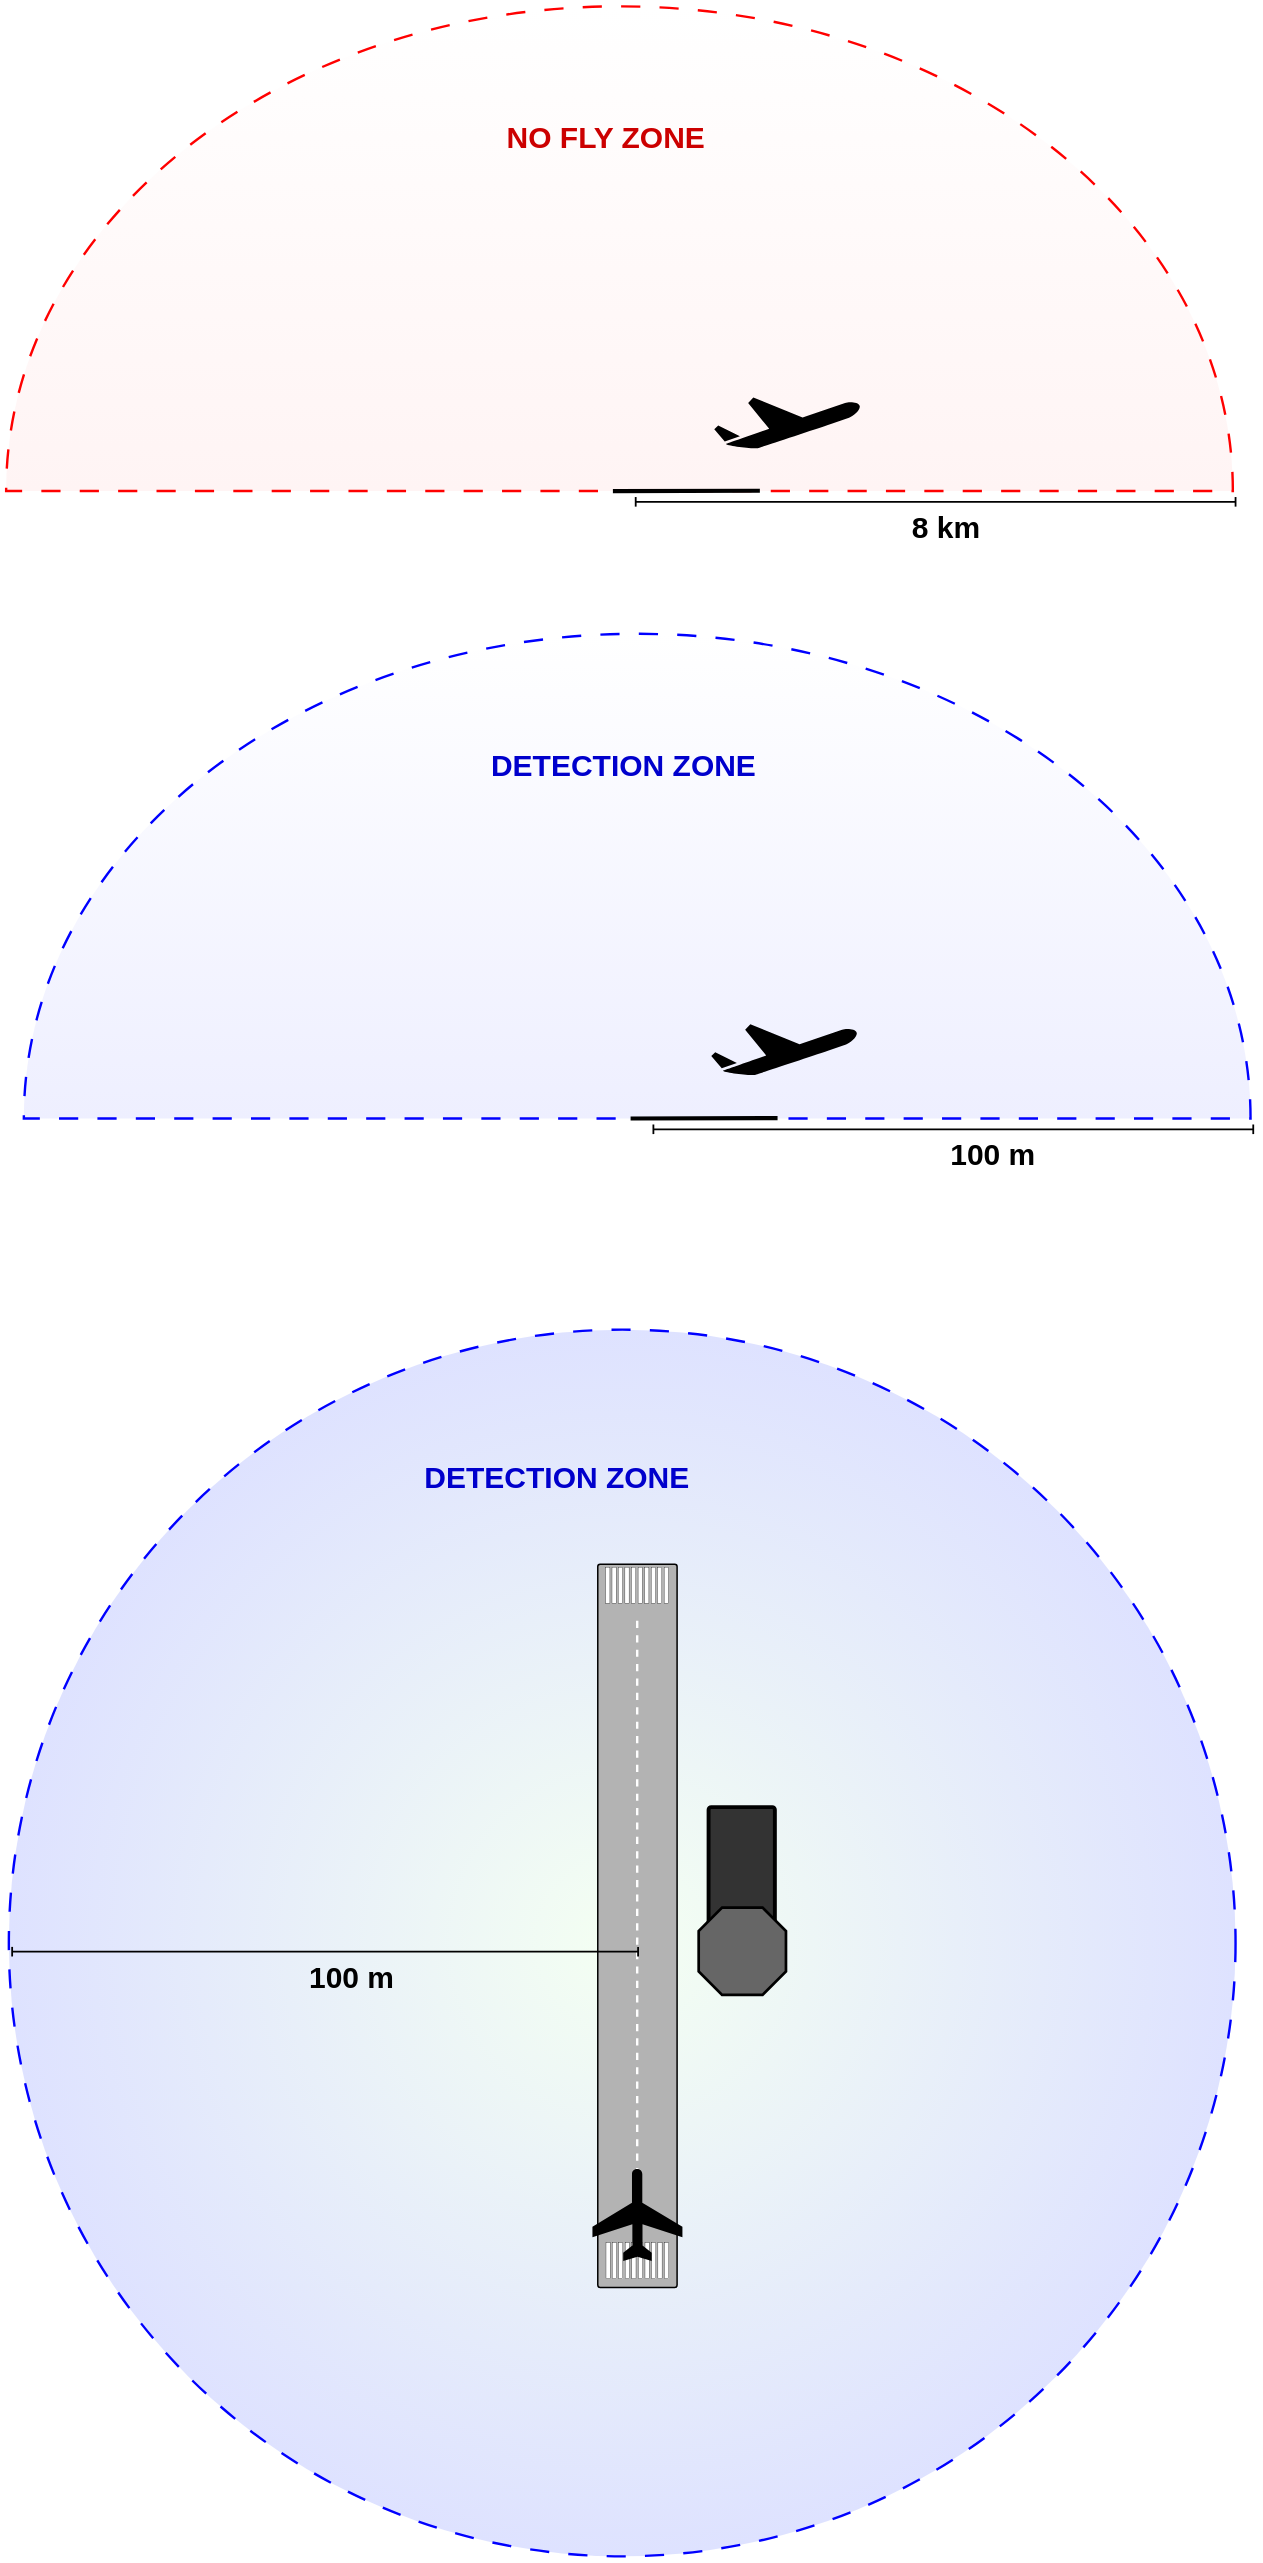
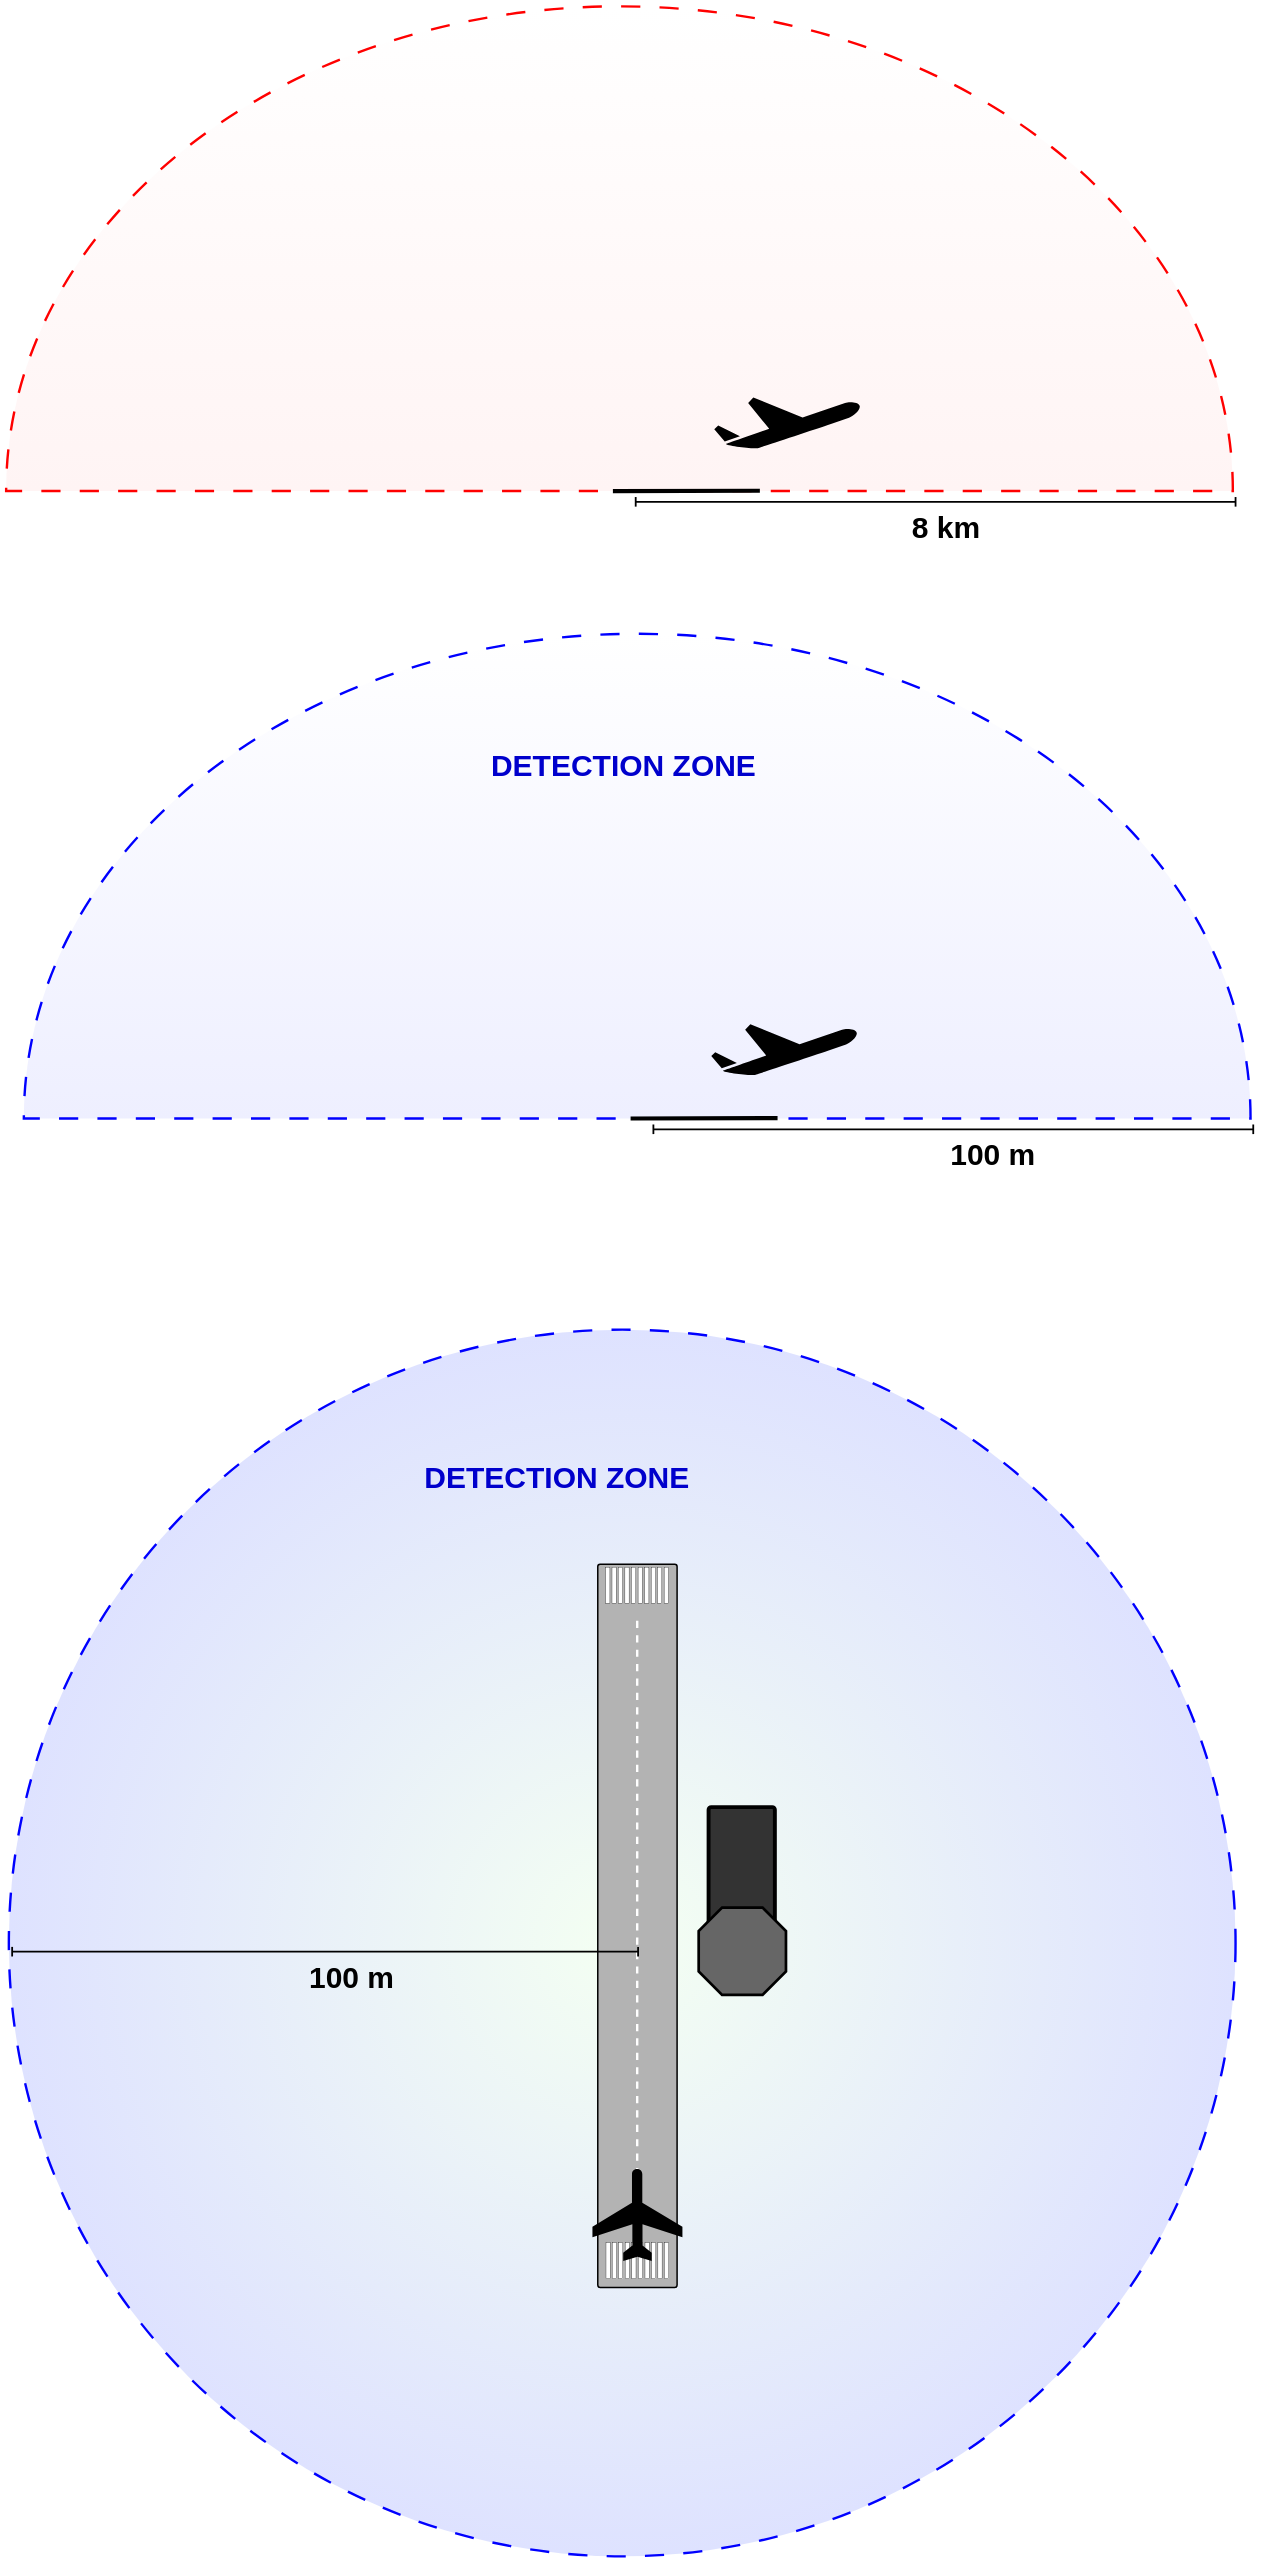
node "NO FLY ZONE": removed
